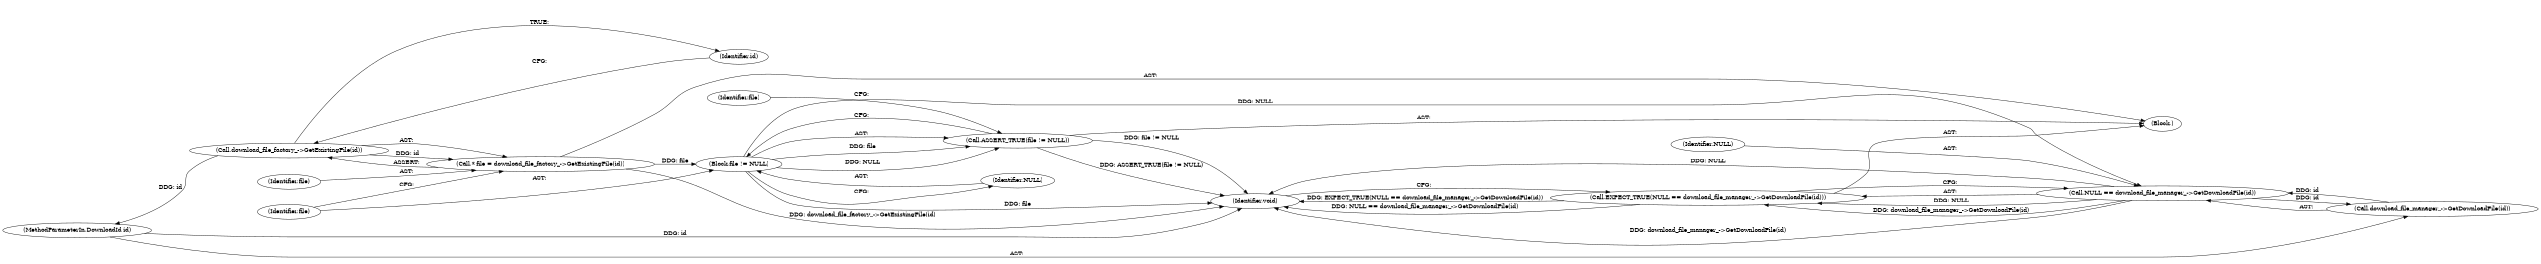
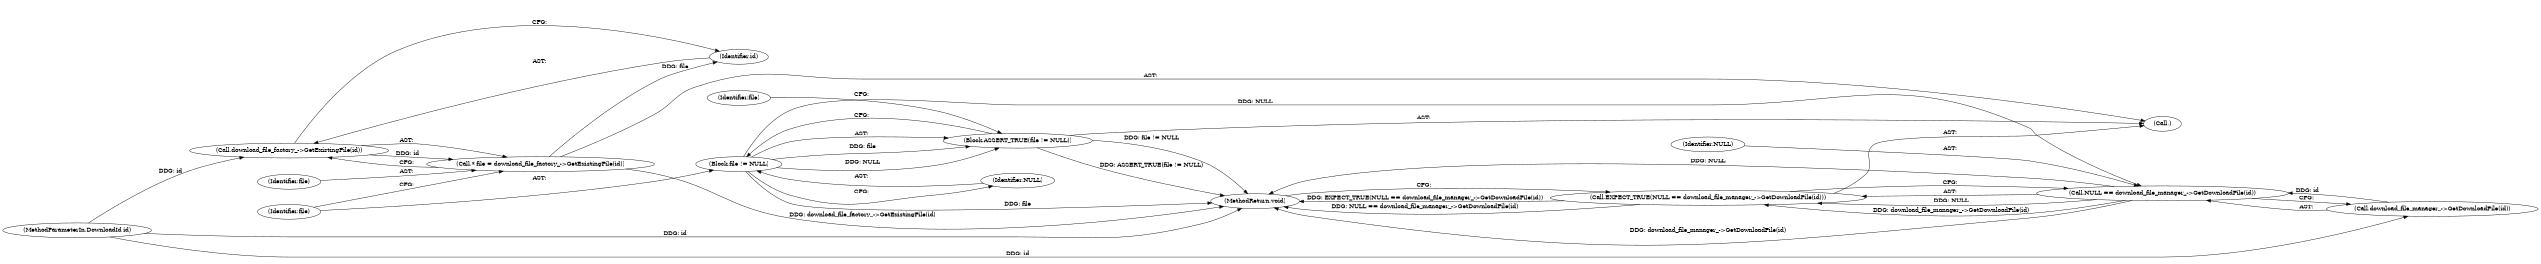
edge "(Call,download_file_factory_->GetExistingFile(id))" -> "(Identifier,id)": label "TRUE: " -> "CFG: "
edge "(Identifier,id)" -> "(Call,download_file_factory_->GetExistingFile(id))": label "CFG: " -> "AST: "
node "(Block,)": label "(Block,)" -> "(Call,)"
node "(Call,ASSERT_TRUE(file != NULL))": label "(Call,ASSERT_TRUE(file != NULL))" -> "(Block,ASSERT_TRUE(file != NULL))"
edge "(Call,* file = download_file_factory_->GetExistingFile(id))" -> "(Call,download_file_factory_->GetExistingFile(id))": label "ASSERT: " -> "CFG: "
edge "(Call,* file = download_file_factory_->GetExistingFile(id))" -> "(Block,file != NULL)": now "(Call,* file = download_file_factory_->GetExistingFile(id))" -> "(Identifier,id)"
edge "(Call,download_file_factory_->GetExistingFile(id))" -> "(MethodParameterIn,DownloadId id)": reversed
edge "(Call,NULL == download_file_manager_->GetDownloadFile(id))" -> "(Call,download_file_manager_->GetDownloadFile(id))": label "DDG: id" -> "CFG: "
node "(Identifier,void)": label "(Identifier,void)" -> "(MethodReturn,void)"
edge "(MethodParameterIn,DownloadId id)" -> "(Call,download_file_manager_->GetDownloadFile(id))": label "AST: " -> "DDG: id"
